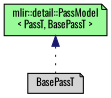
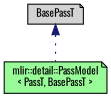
edge "BasePassT" -> "mlir::detail::PassModel < PassT, BasePassT >": reversed
